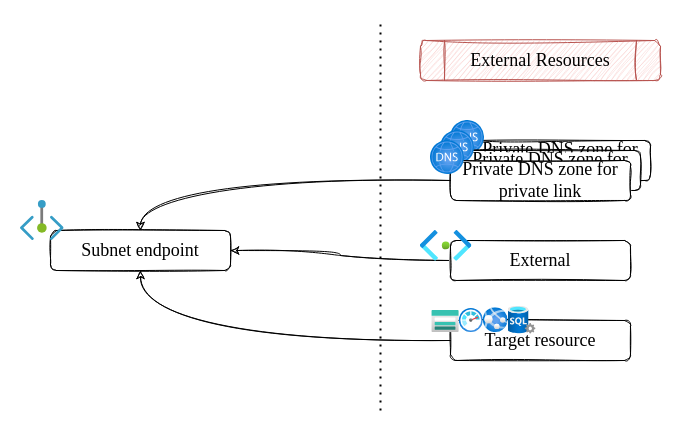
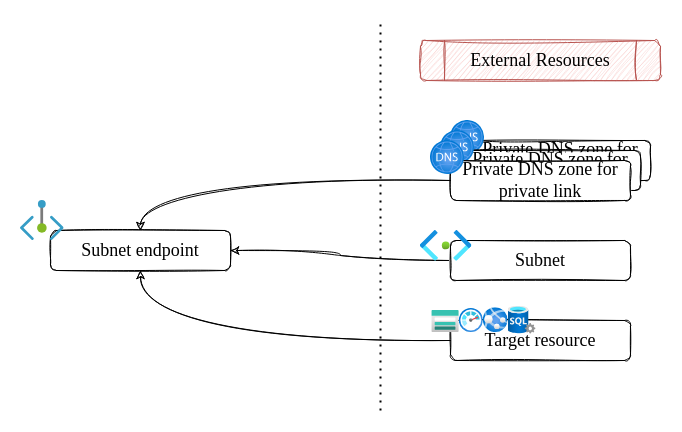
node "External": label "External" -> "Subnet"
